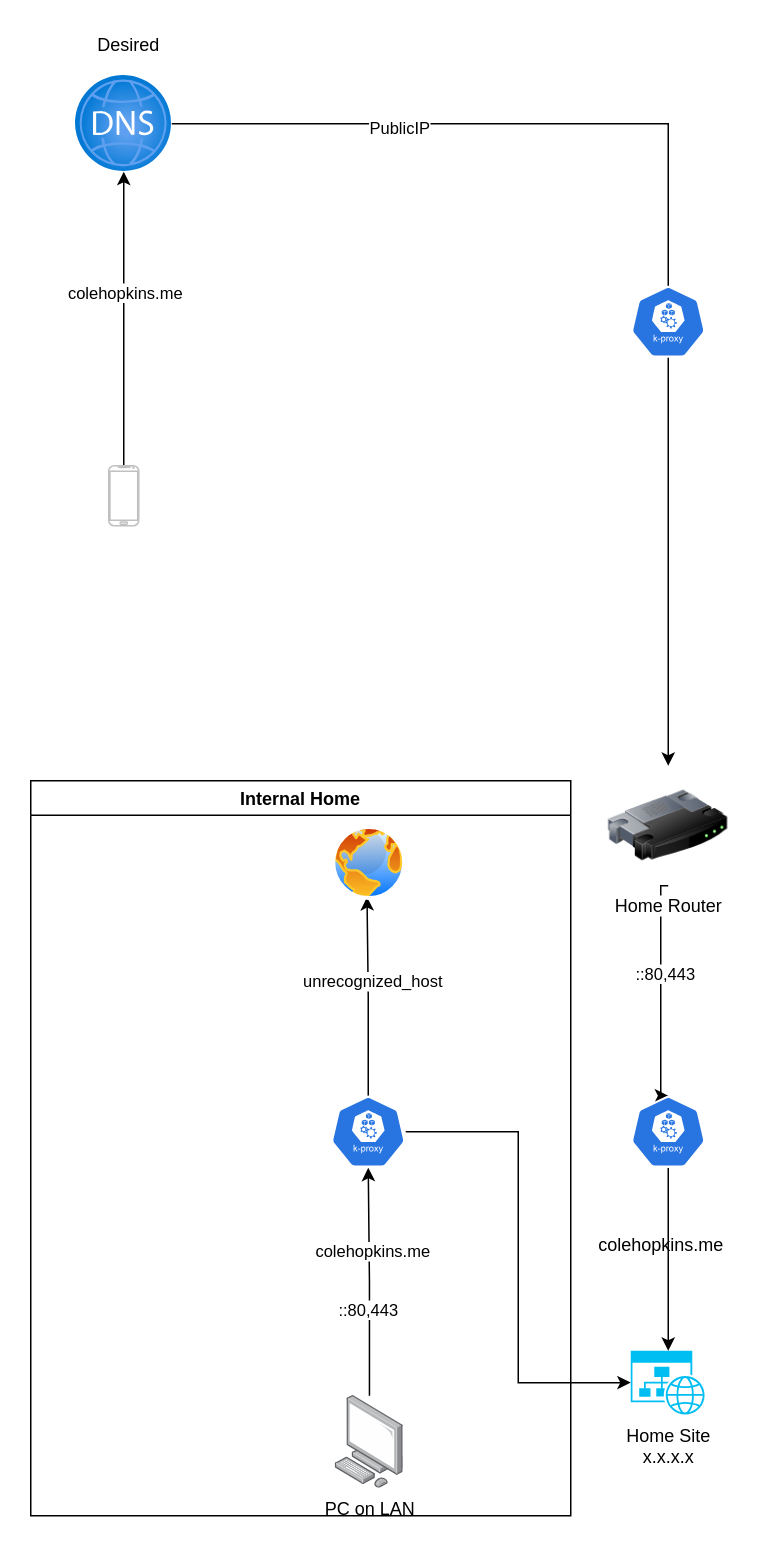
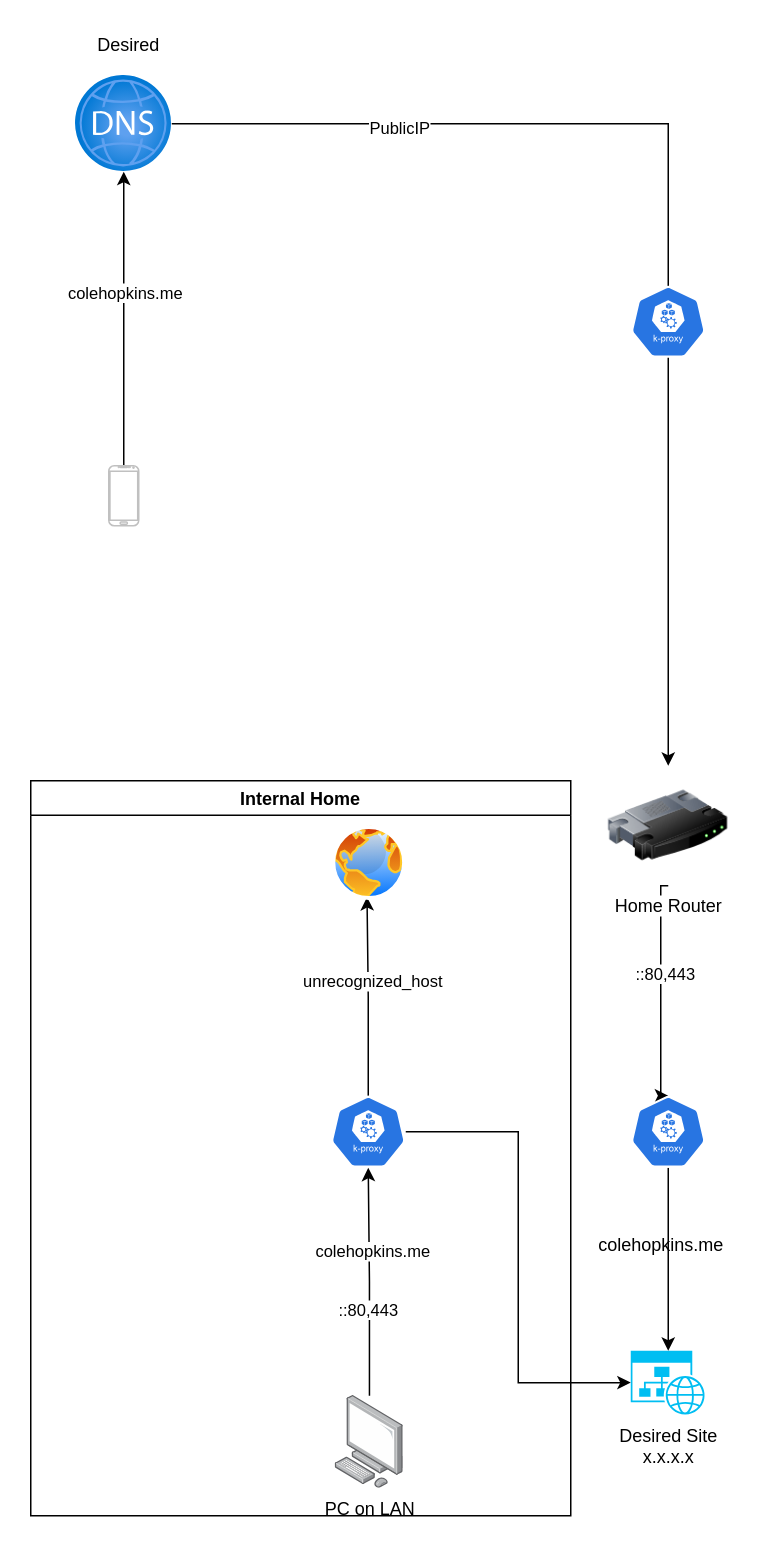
node "Home Site x.x.x.x": label "Home Site x.x.x.x" -> "Desired Site x.x.x.x"
